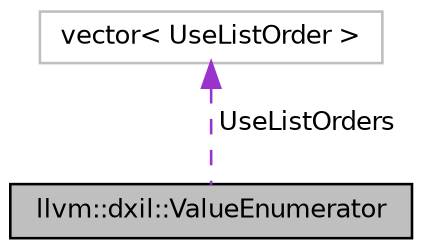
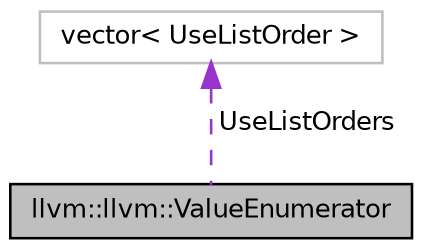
node "llvm::dxil::ValueEnumerator": label "llvm::dxil::ValueEnumerator" -> "llvm::llvm::ValueEnumerator"
